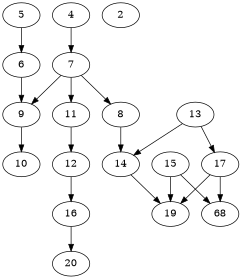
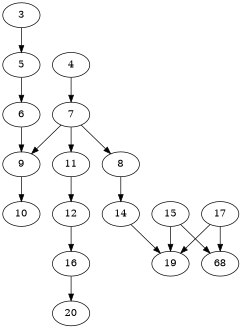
node "3": added
node "2": removed
node "13": removed
